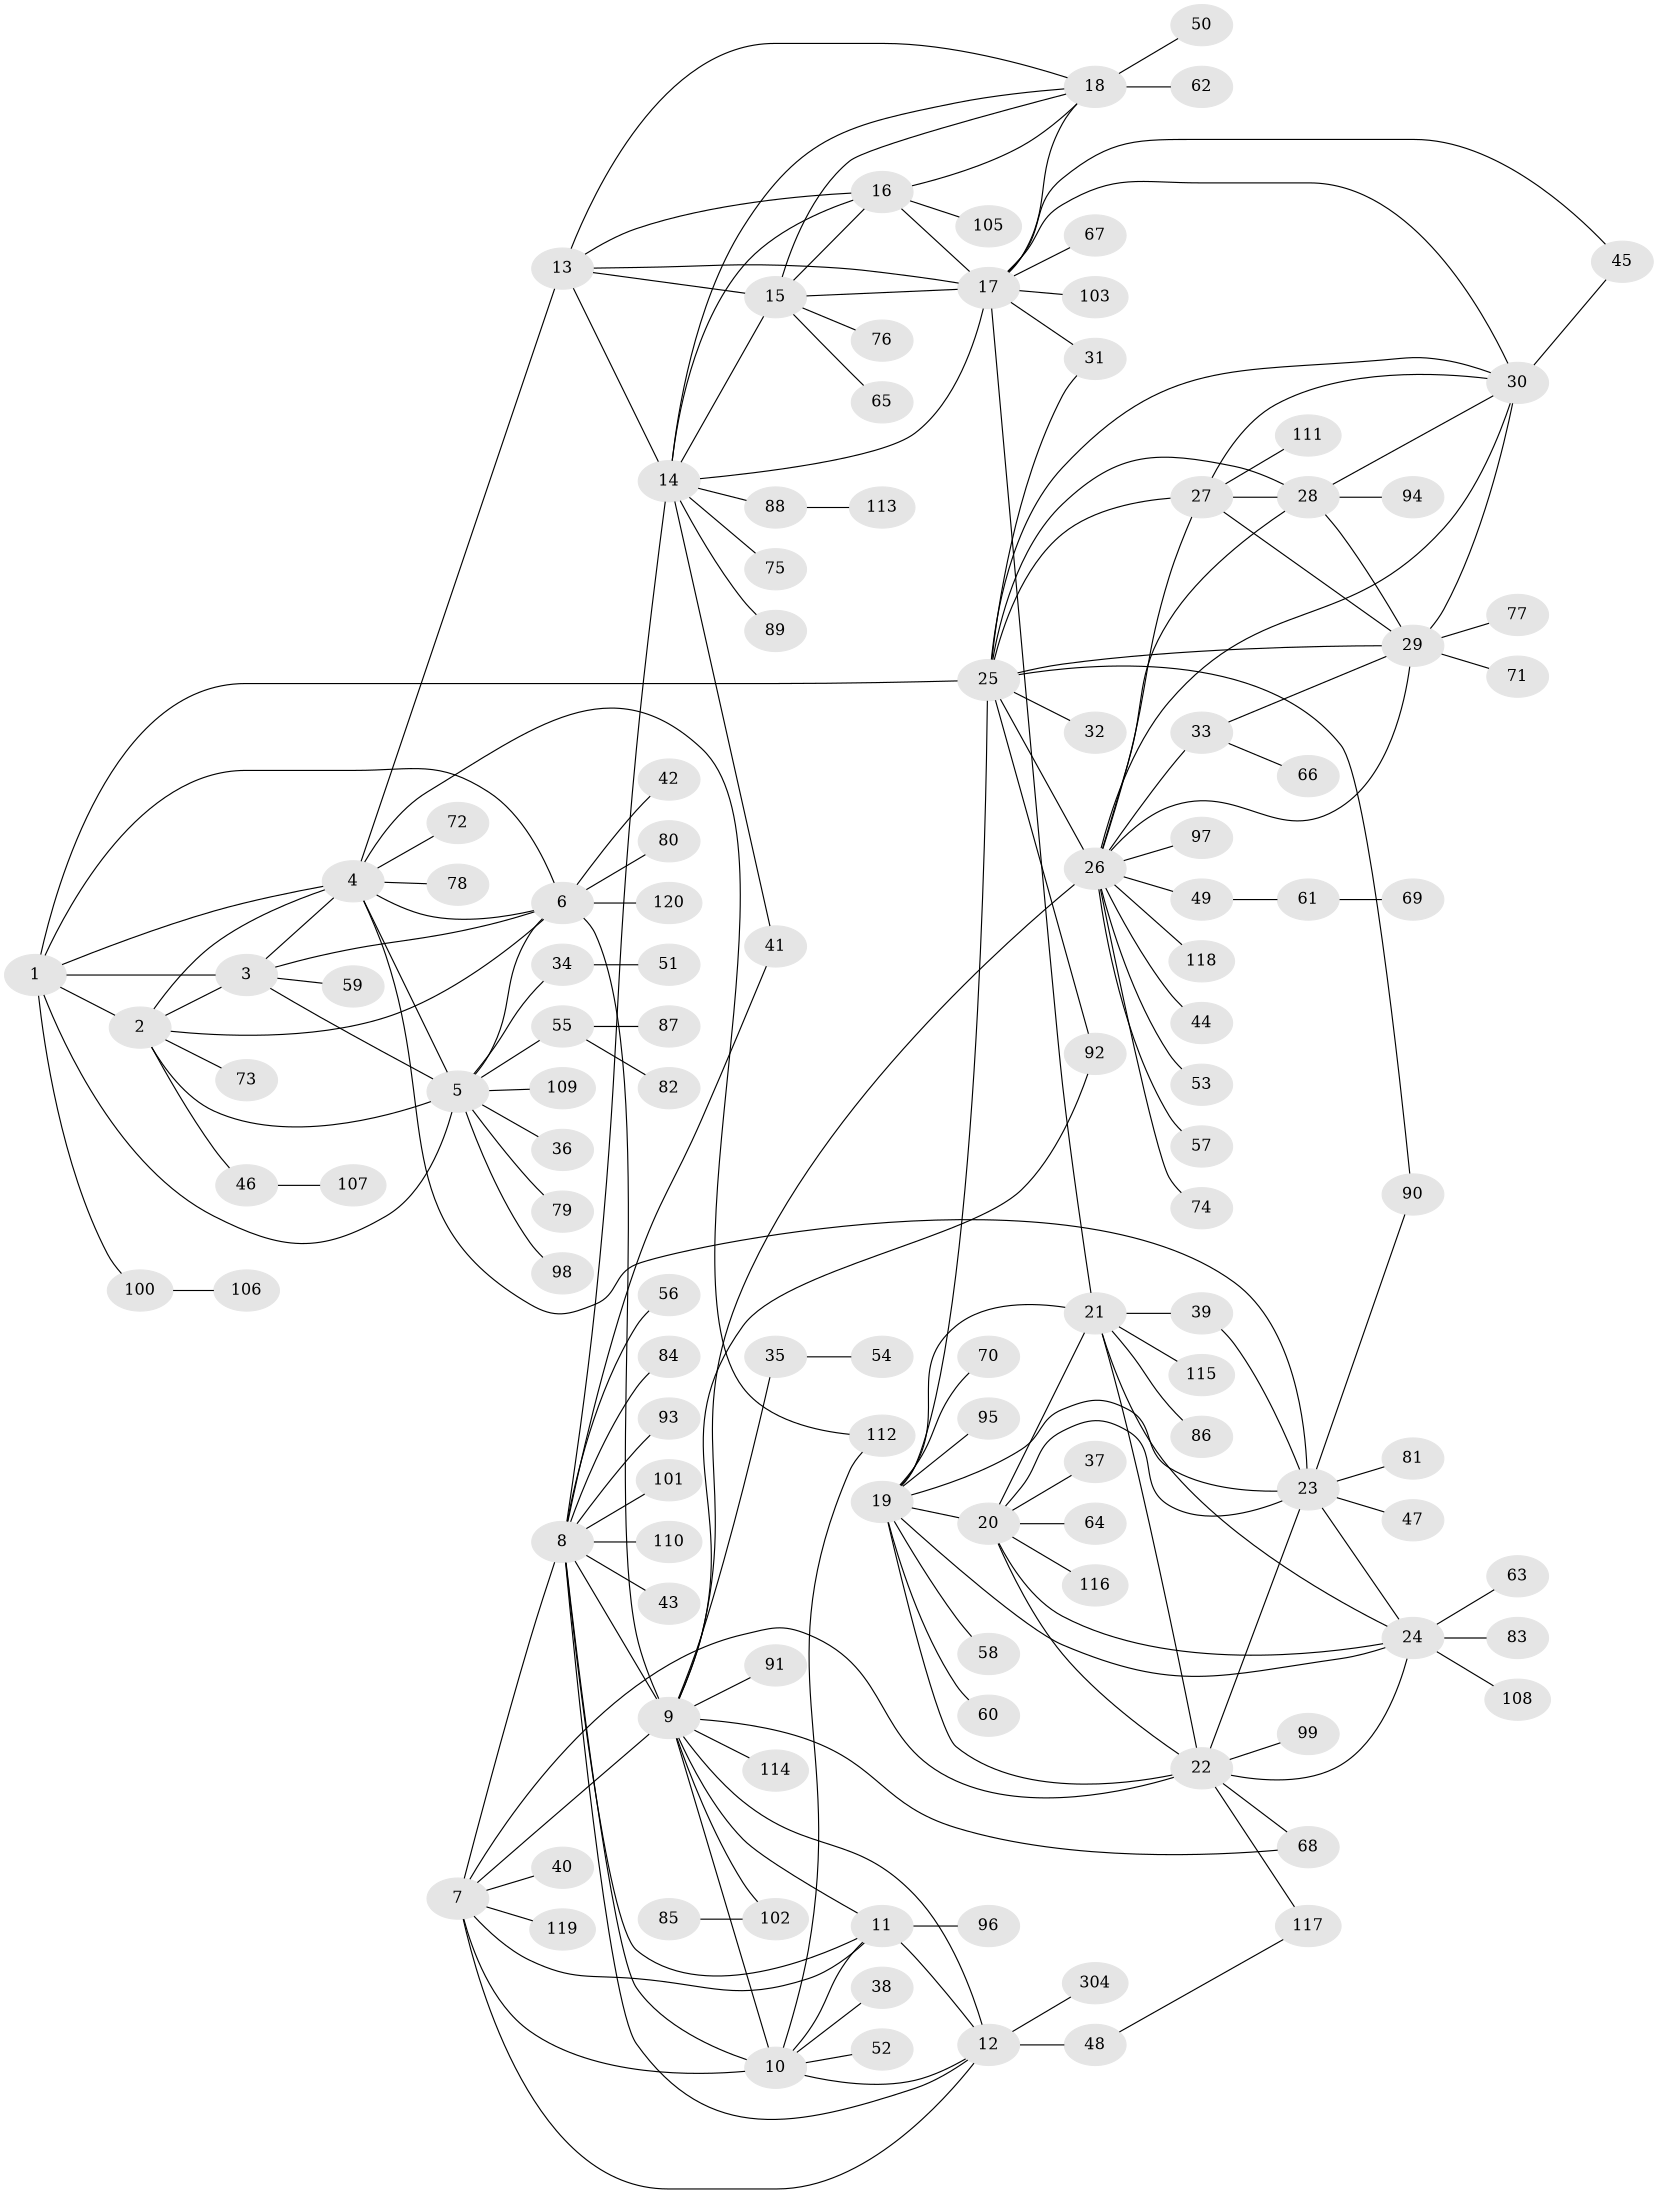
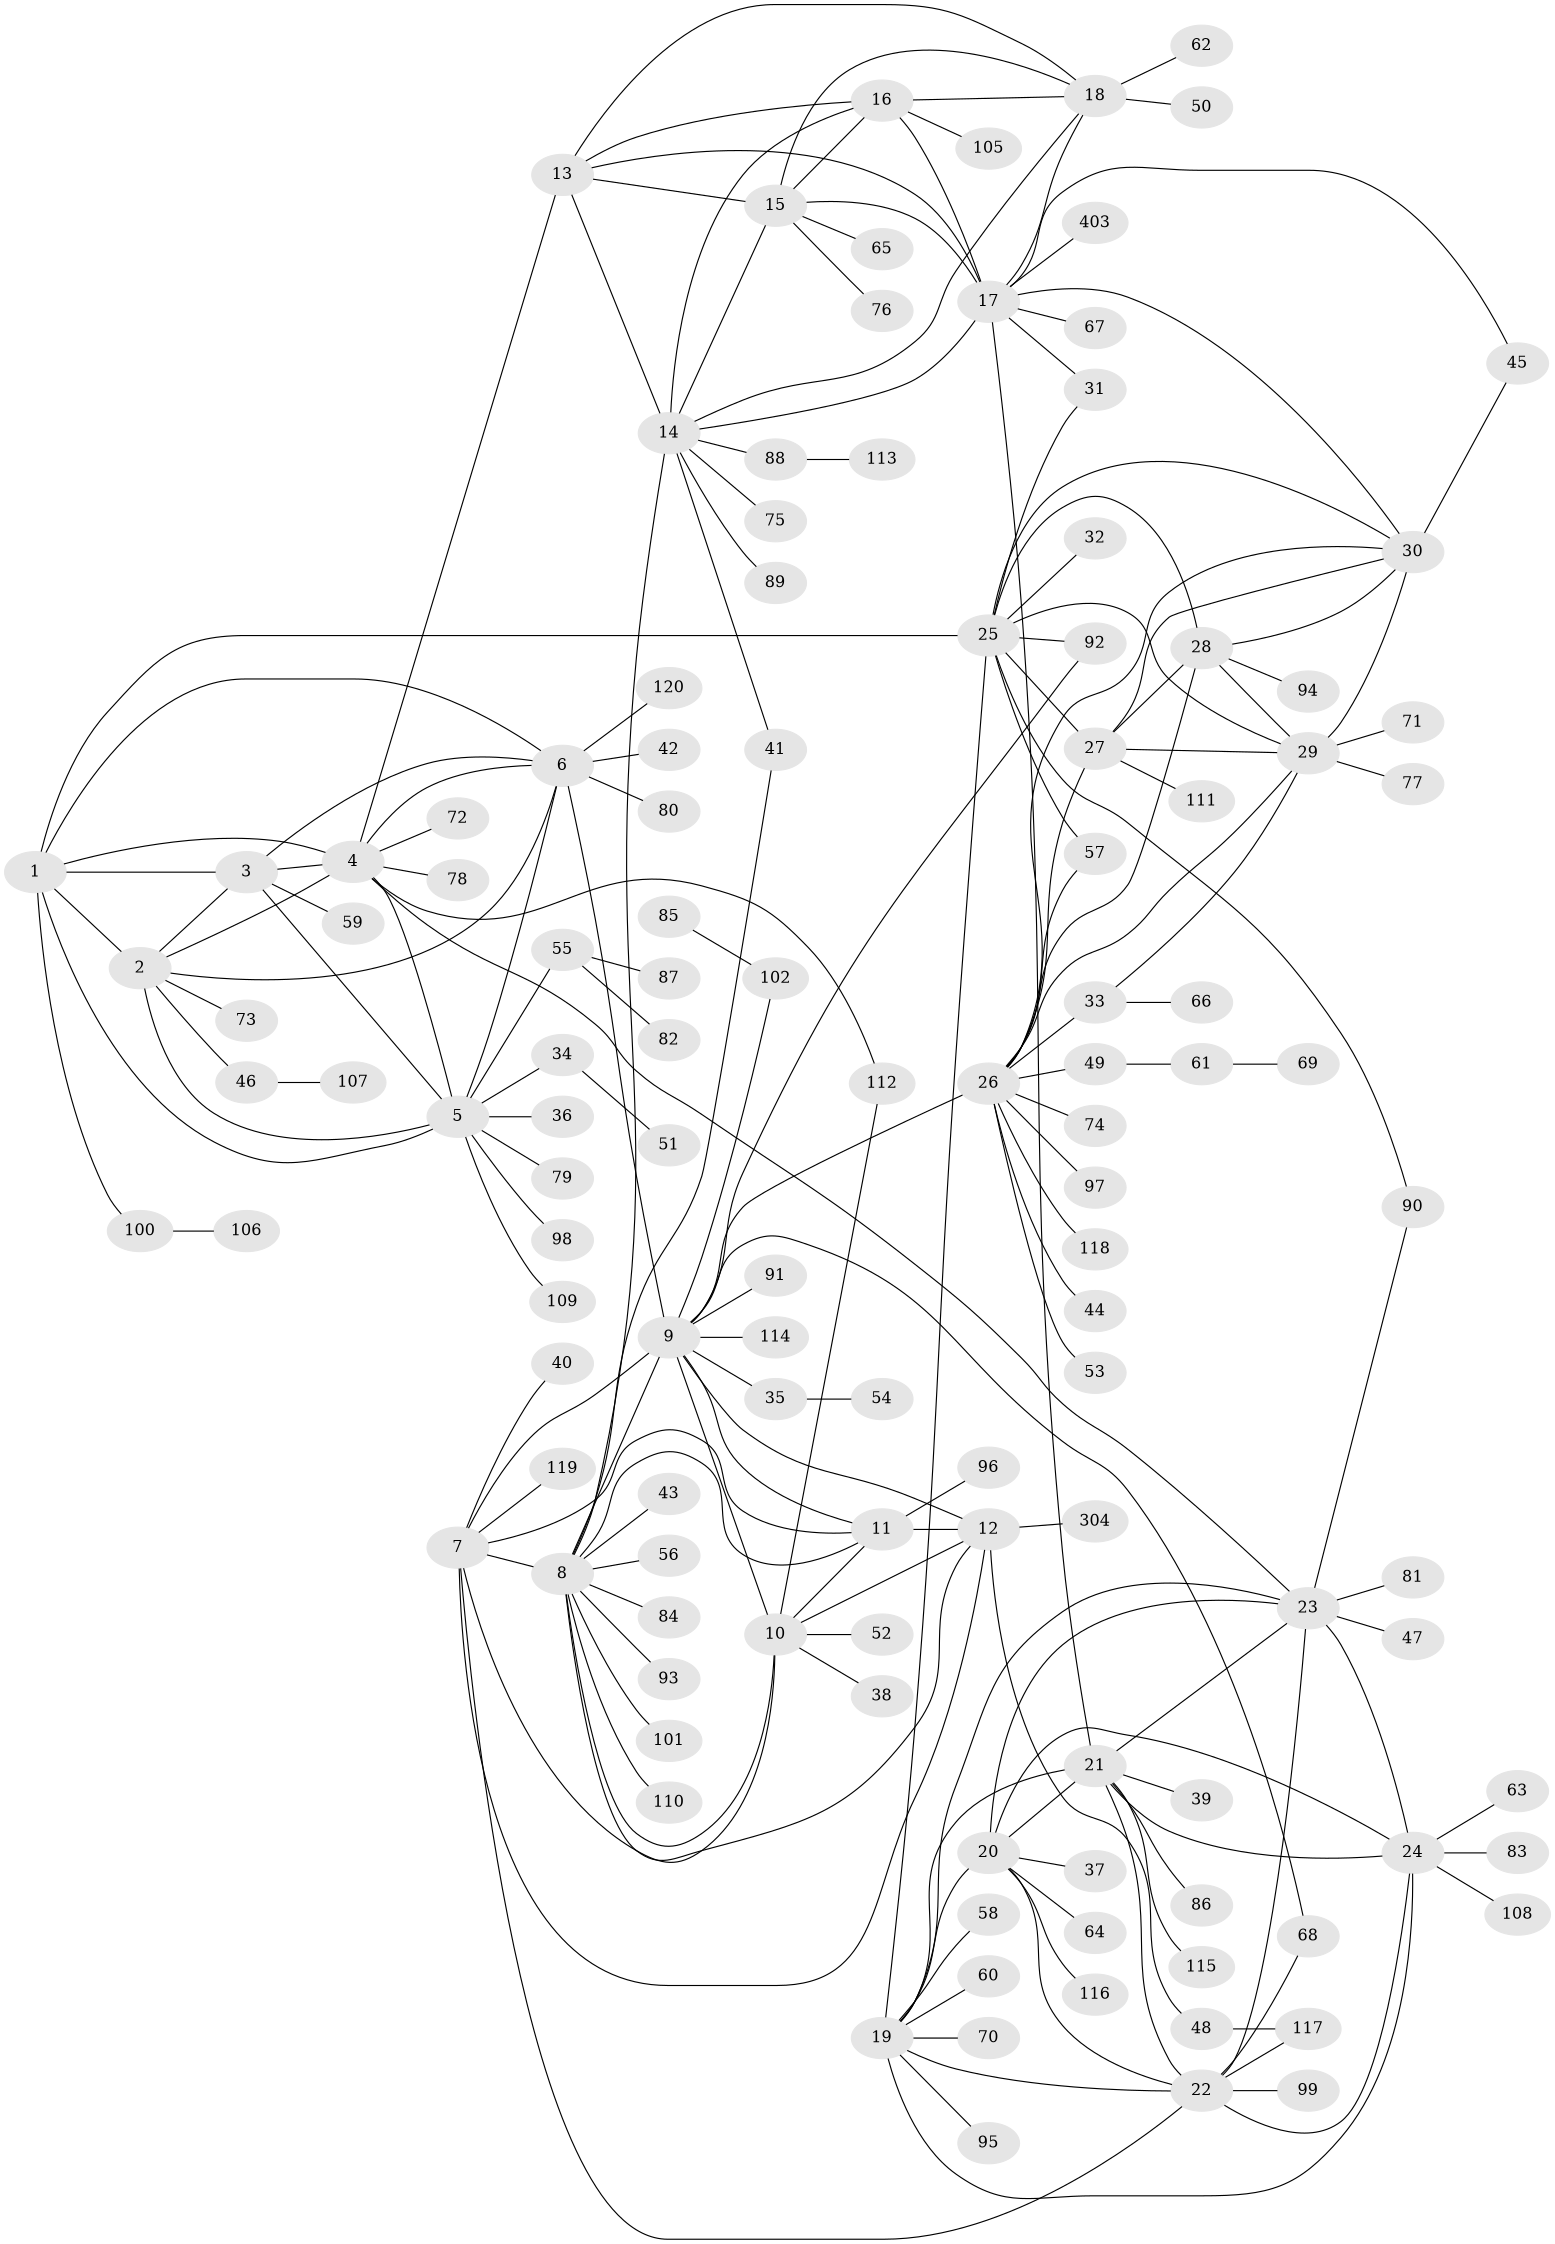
node "103": label "103" -> "403"
edge "25" -- "26": now "25" -- "57"
edge "39" -- "23": now "21" -- "23"
